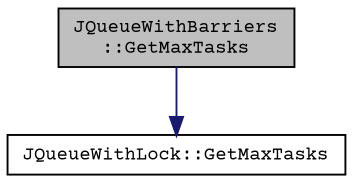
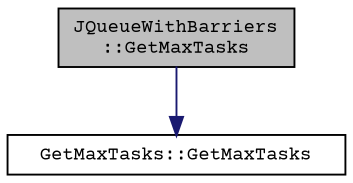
node "JQueueWithLock::GetMaxTasks": label "JQueueWithLock::GetMaxTasks" -> "GetMaxTasks::GetMaxTasks"
